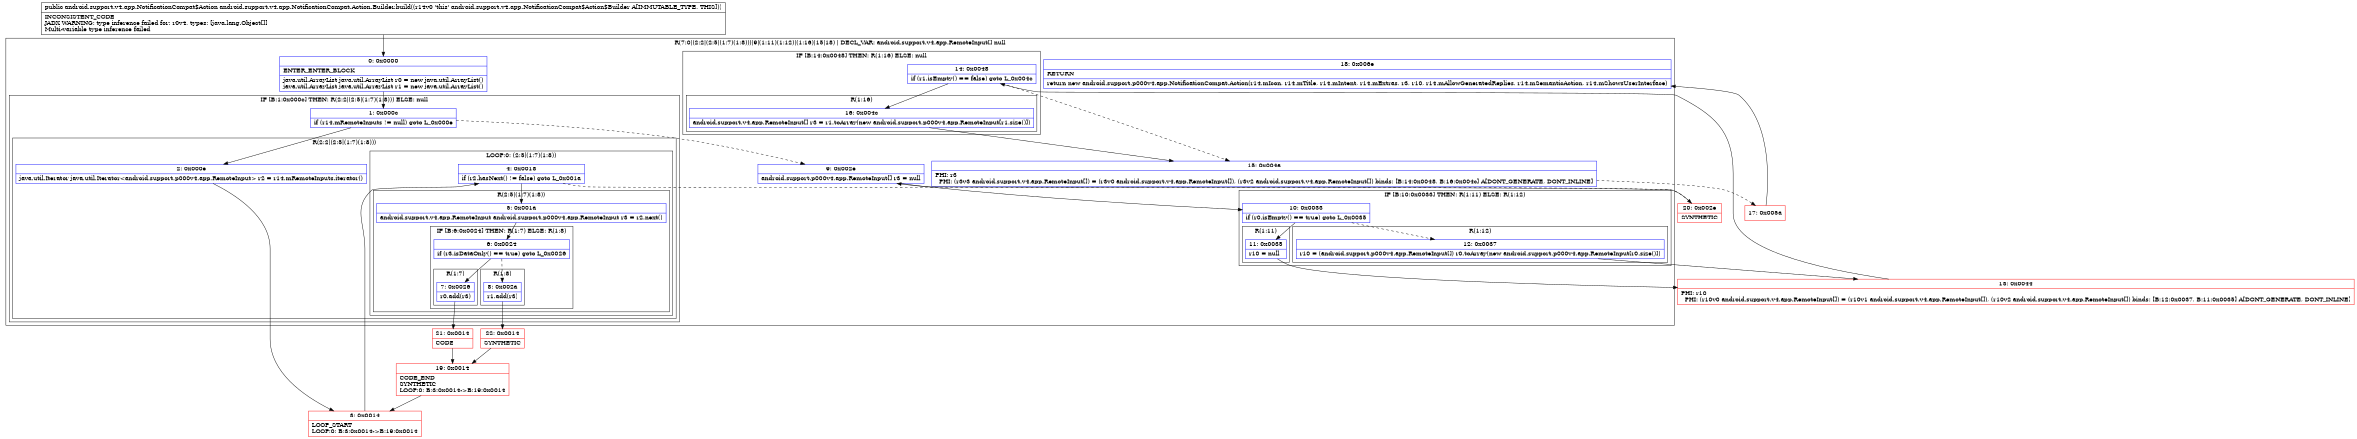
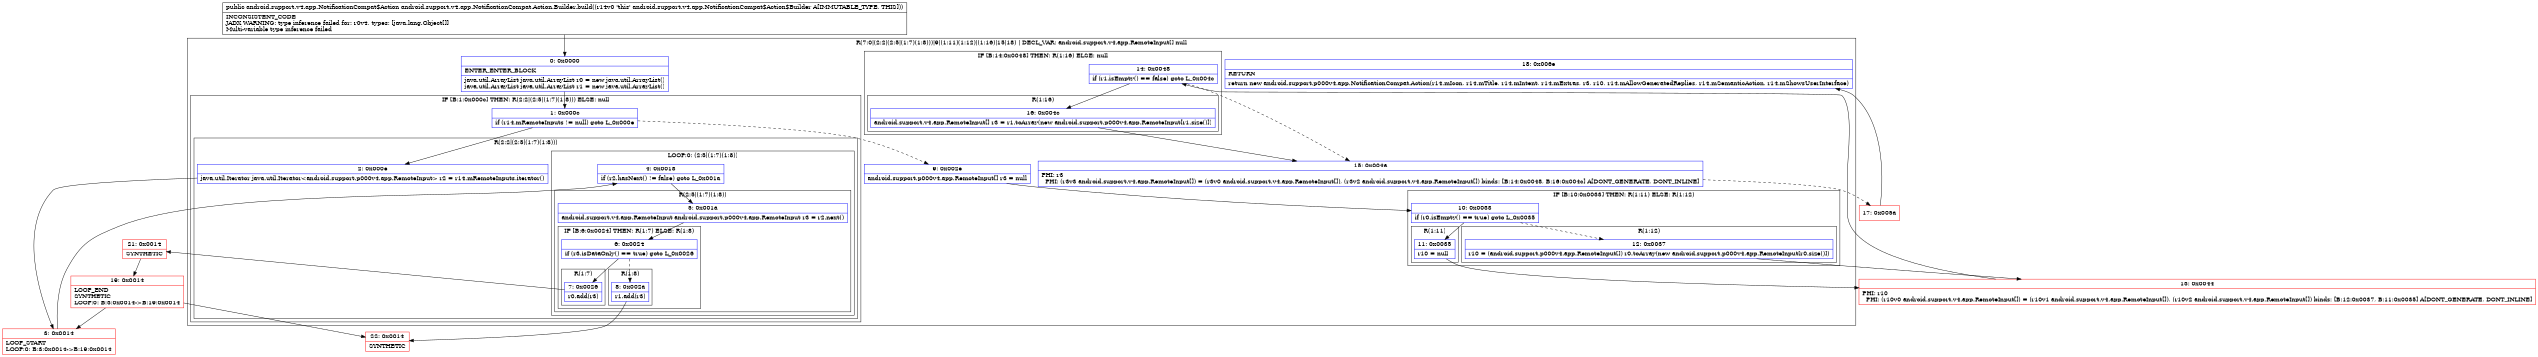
node "20: 0x002e": removed
node "21: 0x0014": text "CODE" -> "SYNTHETIC"
edge "22: 0x0014" -> "19: 0x0014": reversed
node "19: 0x0014": text "CODE_END" -> "LOOP_END"
